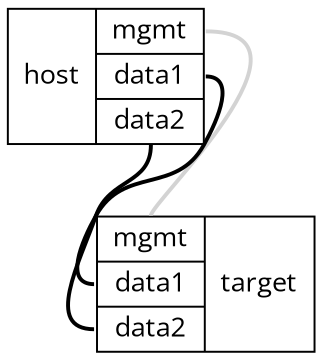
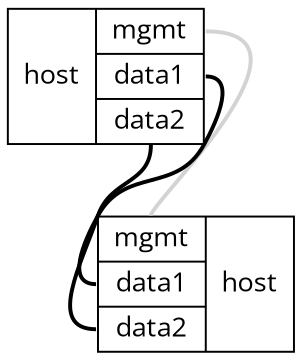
node "mgmt": text "target" -> "host"
